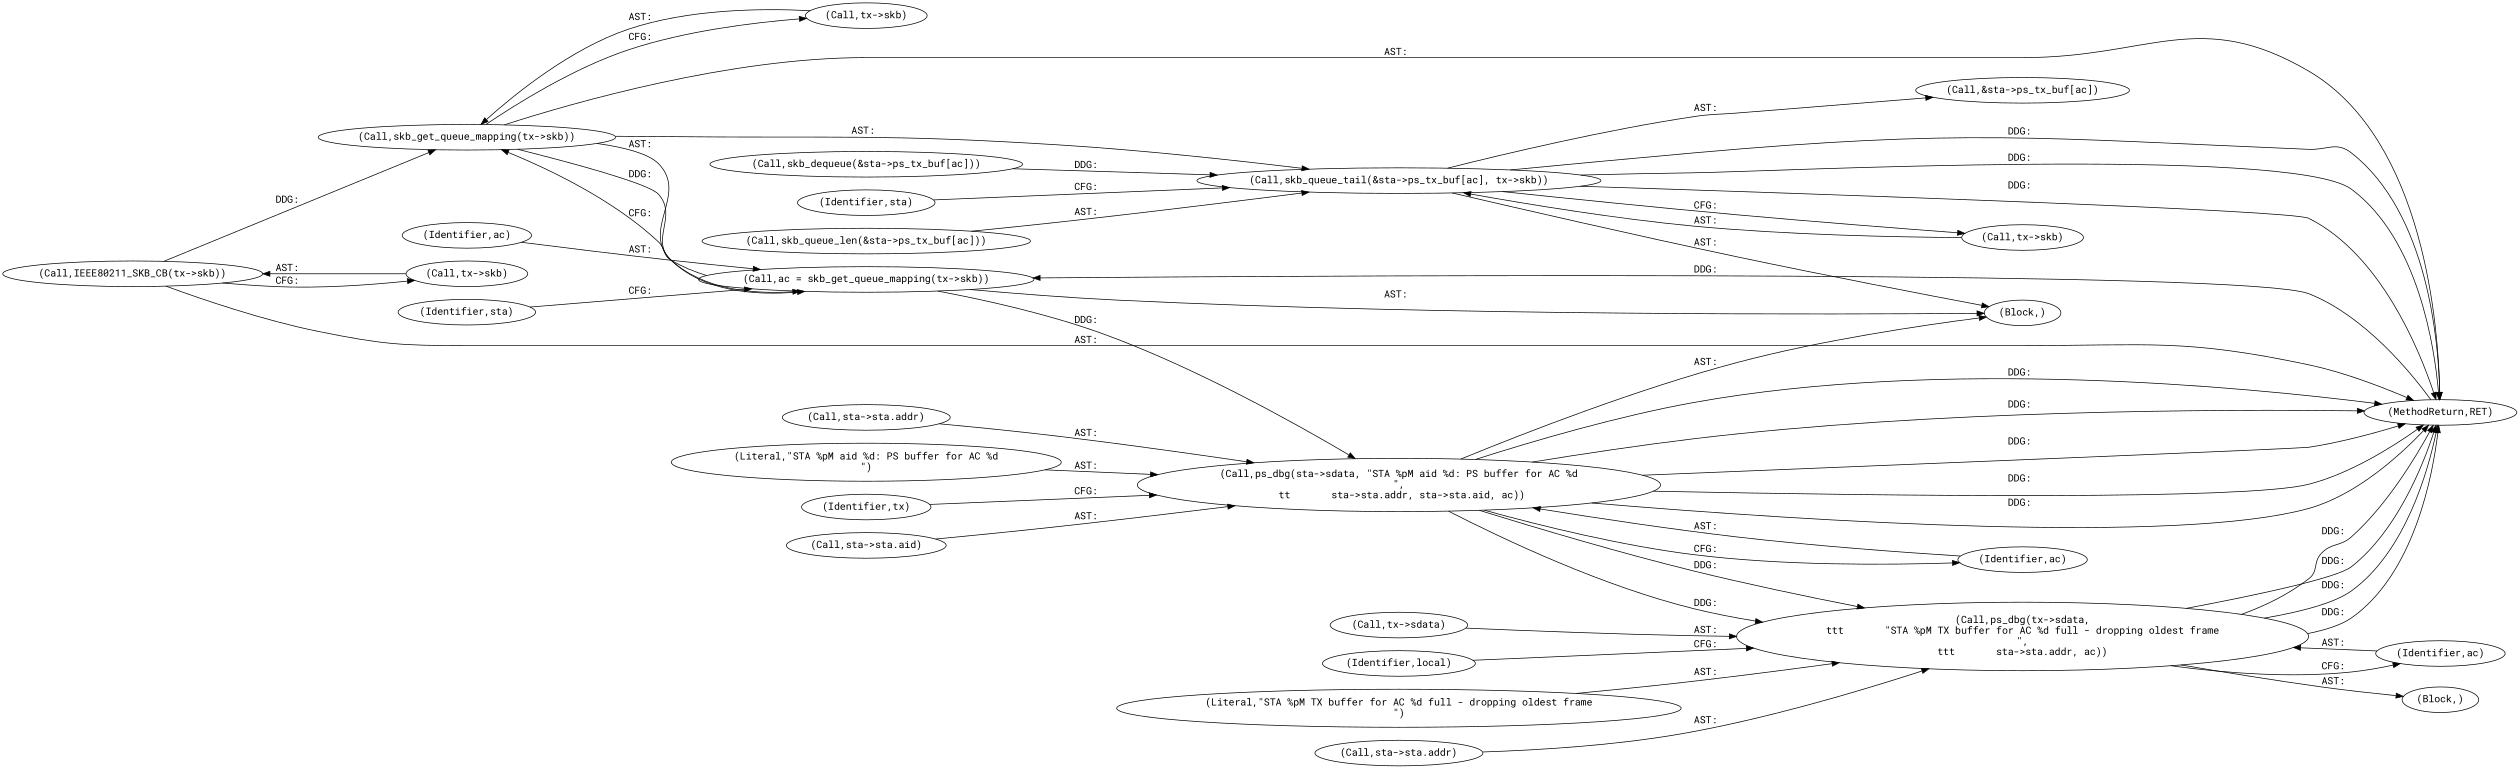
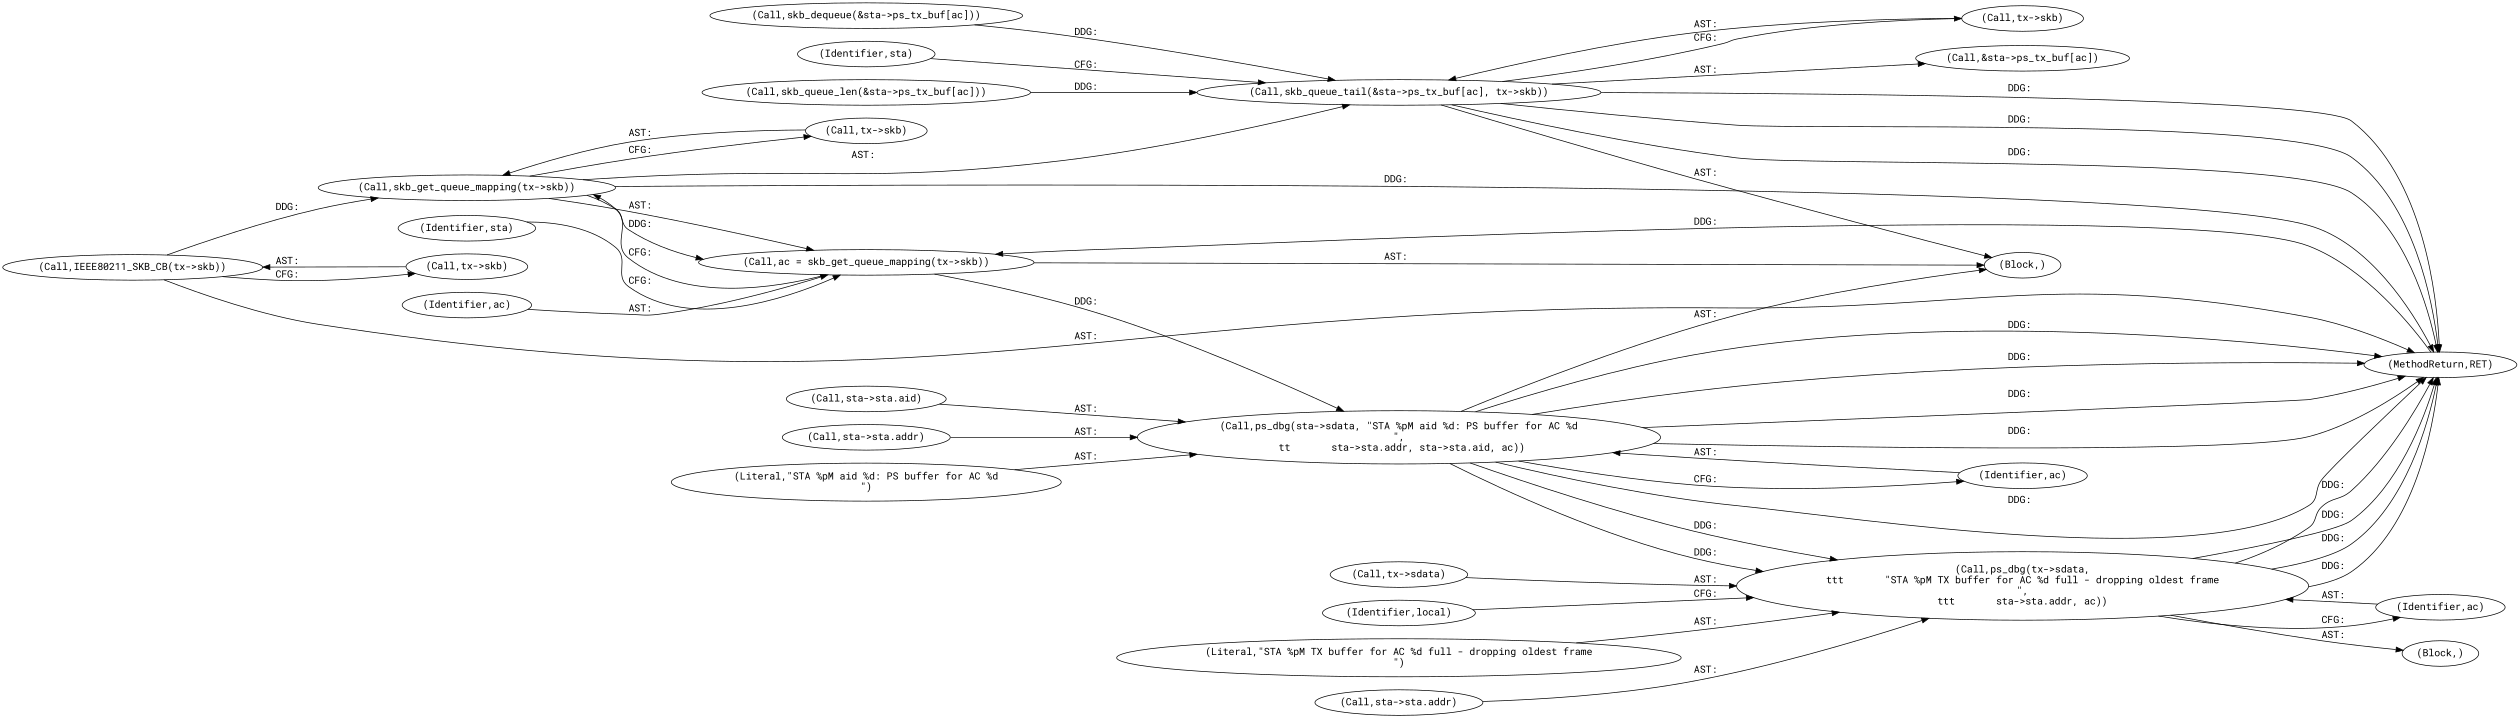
edge "(Call,skb_get_queue_mapping(tx->skb))" -> "(MethodReturn,RET)": label "AST: " -> "DDG: "
edge "(Call,skb_queue_len(&sta->ps_tx_buf[ac]))" -> "(Call,skb_queue_tail(&sta->ps_tx_buf[ac], tx->skb))": label "AST: " -> "DDG: "
node "(Identifier,tx)": removed
